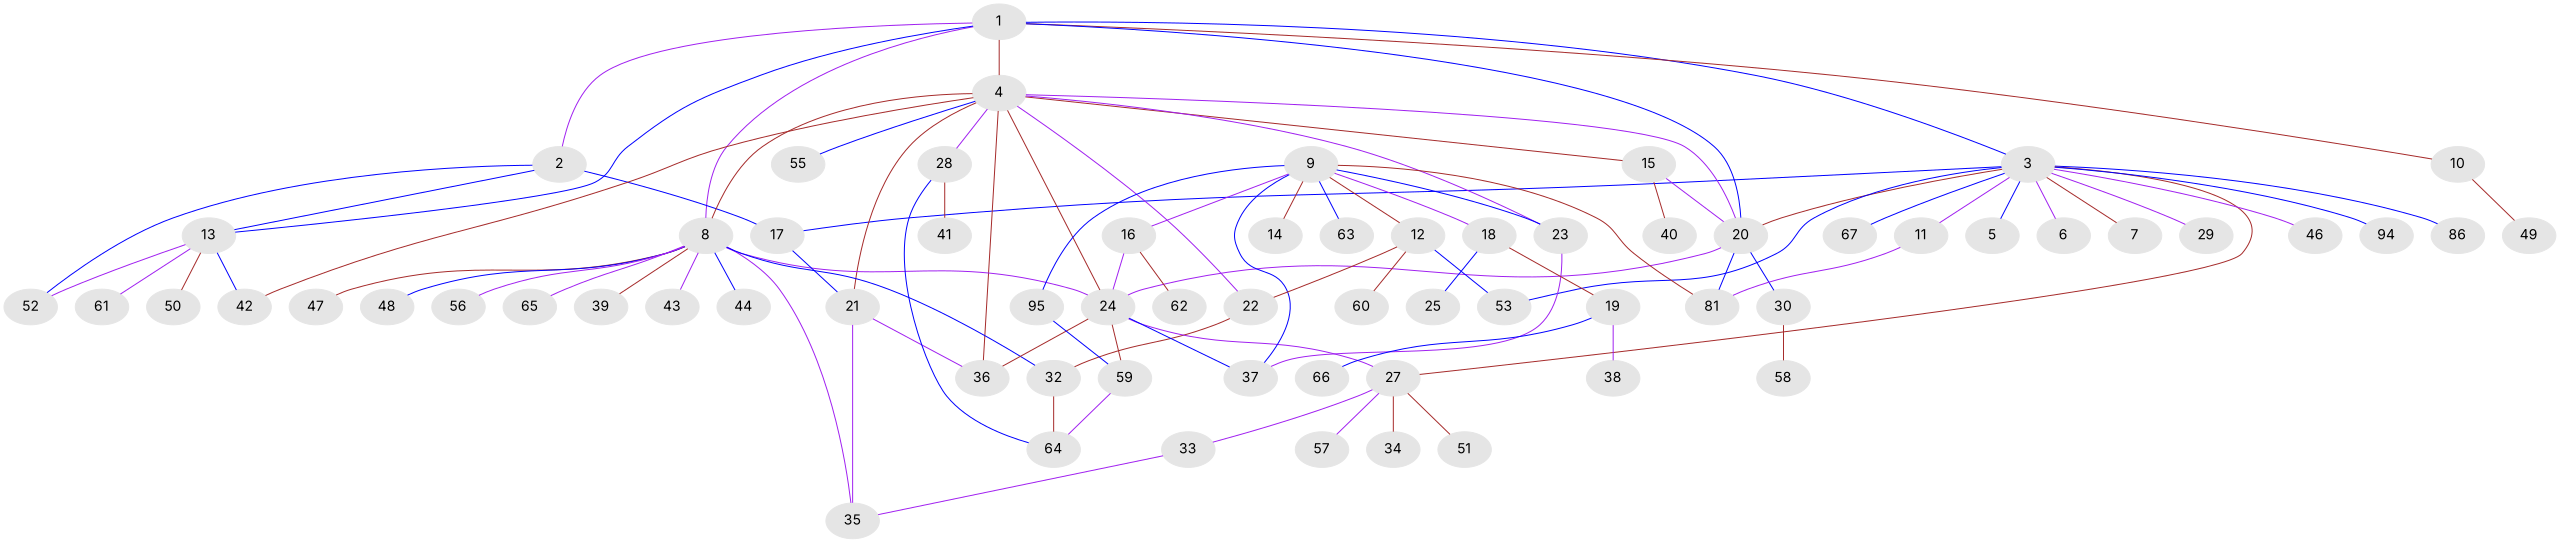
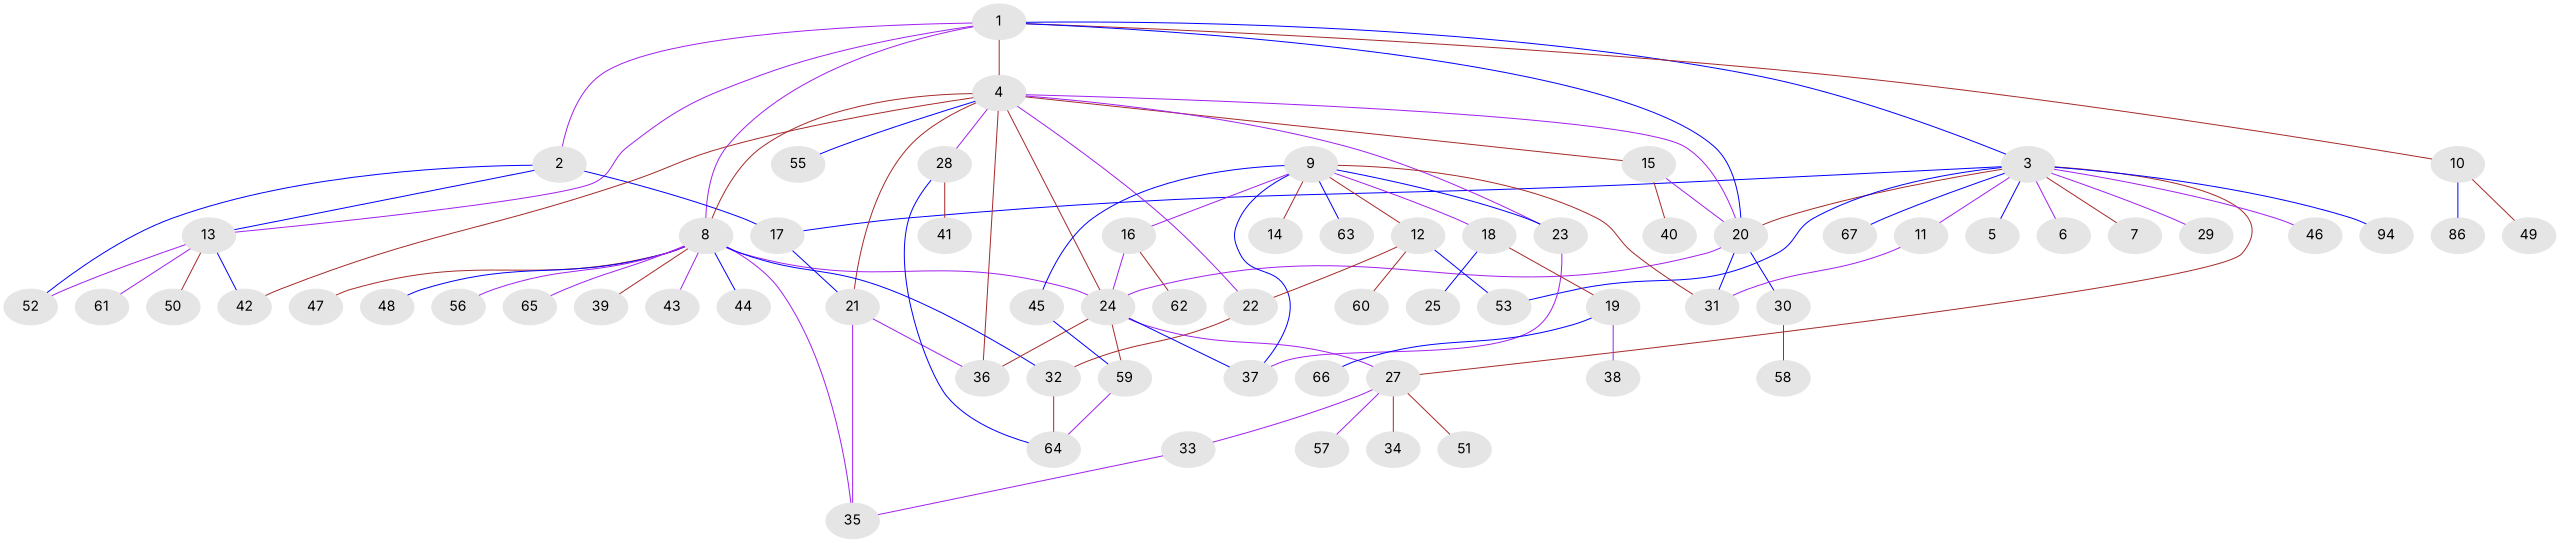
edge "1" -- "13": color blue -> purple
edge "3" -- "86": now "10" -- "86"
node "95": label "95" -> "45"
node "81": label "81" -> "31"
